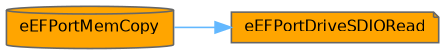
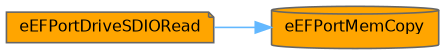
edge "eEFPortMemCopy" -> "eEFPortDriveSDIORead": reversed
